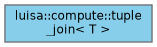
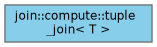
node "luisa::compute::tuple _join< T >": label "luisa::compute::tuple _join< T >" -> "join::compute::tuple _join< T >"
